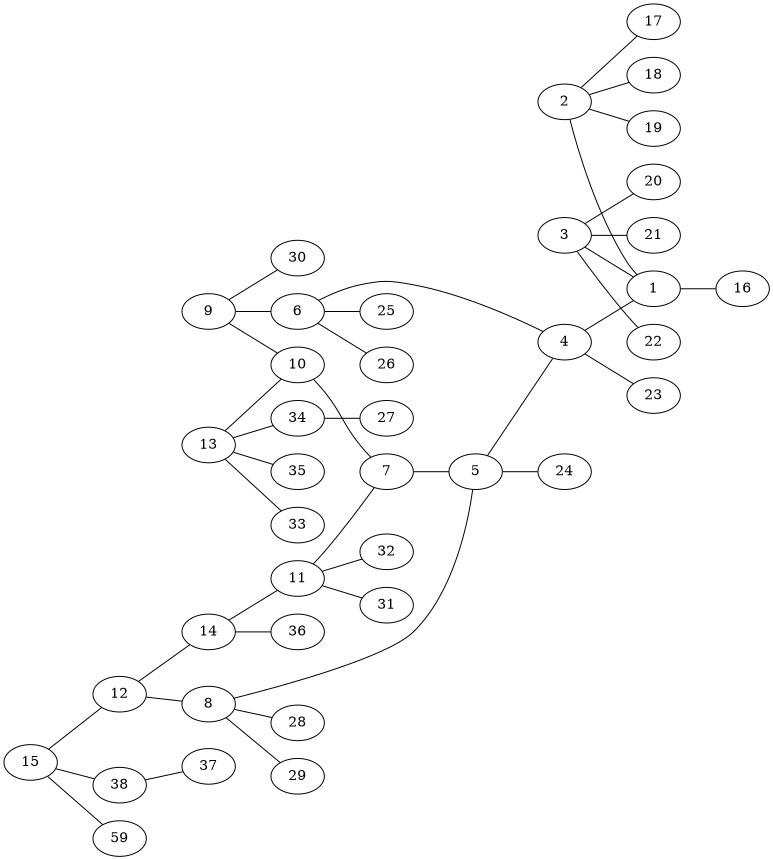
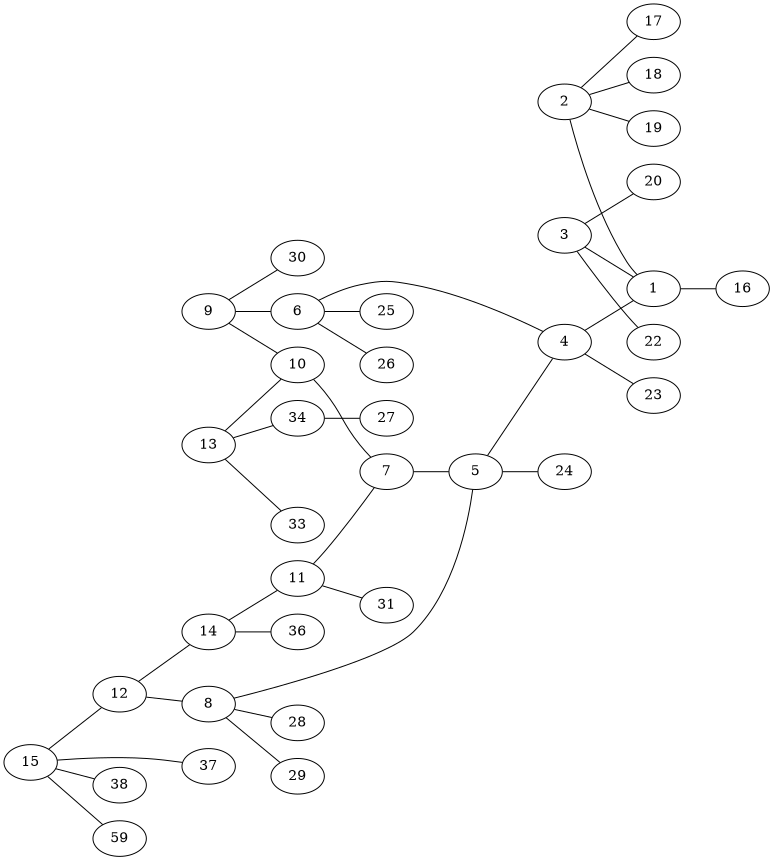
node "21": removed
node "35": removed
node "32": removed
edge "37" -- "38": now "37" -- "15"
